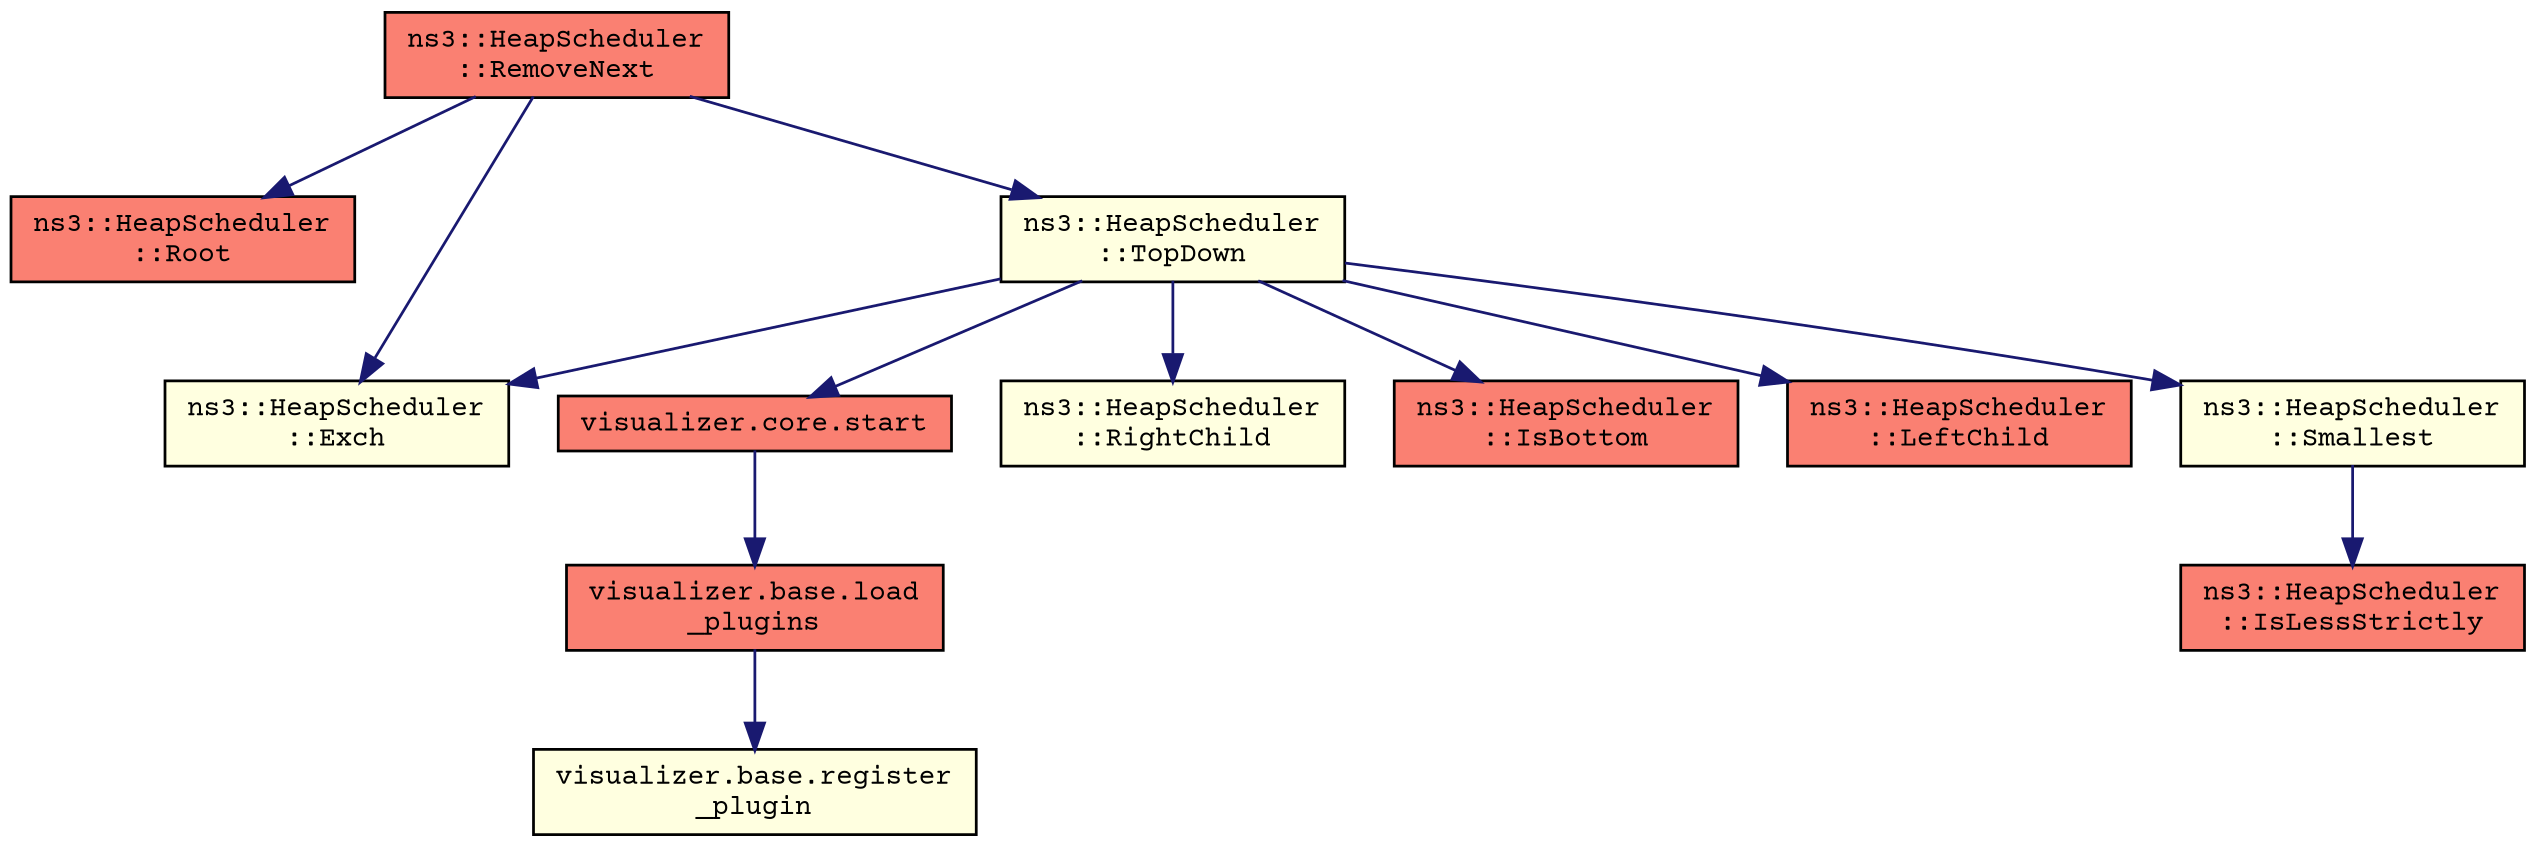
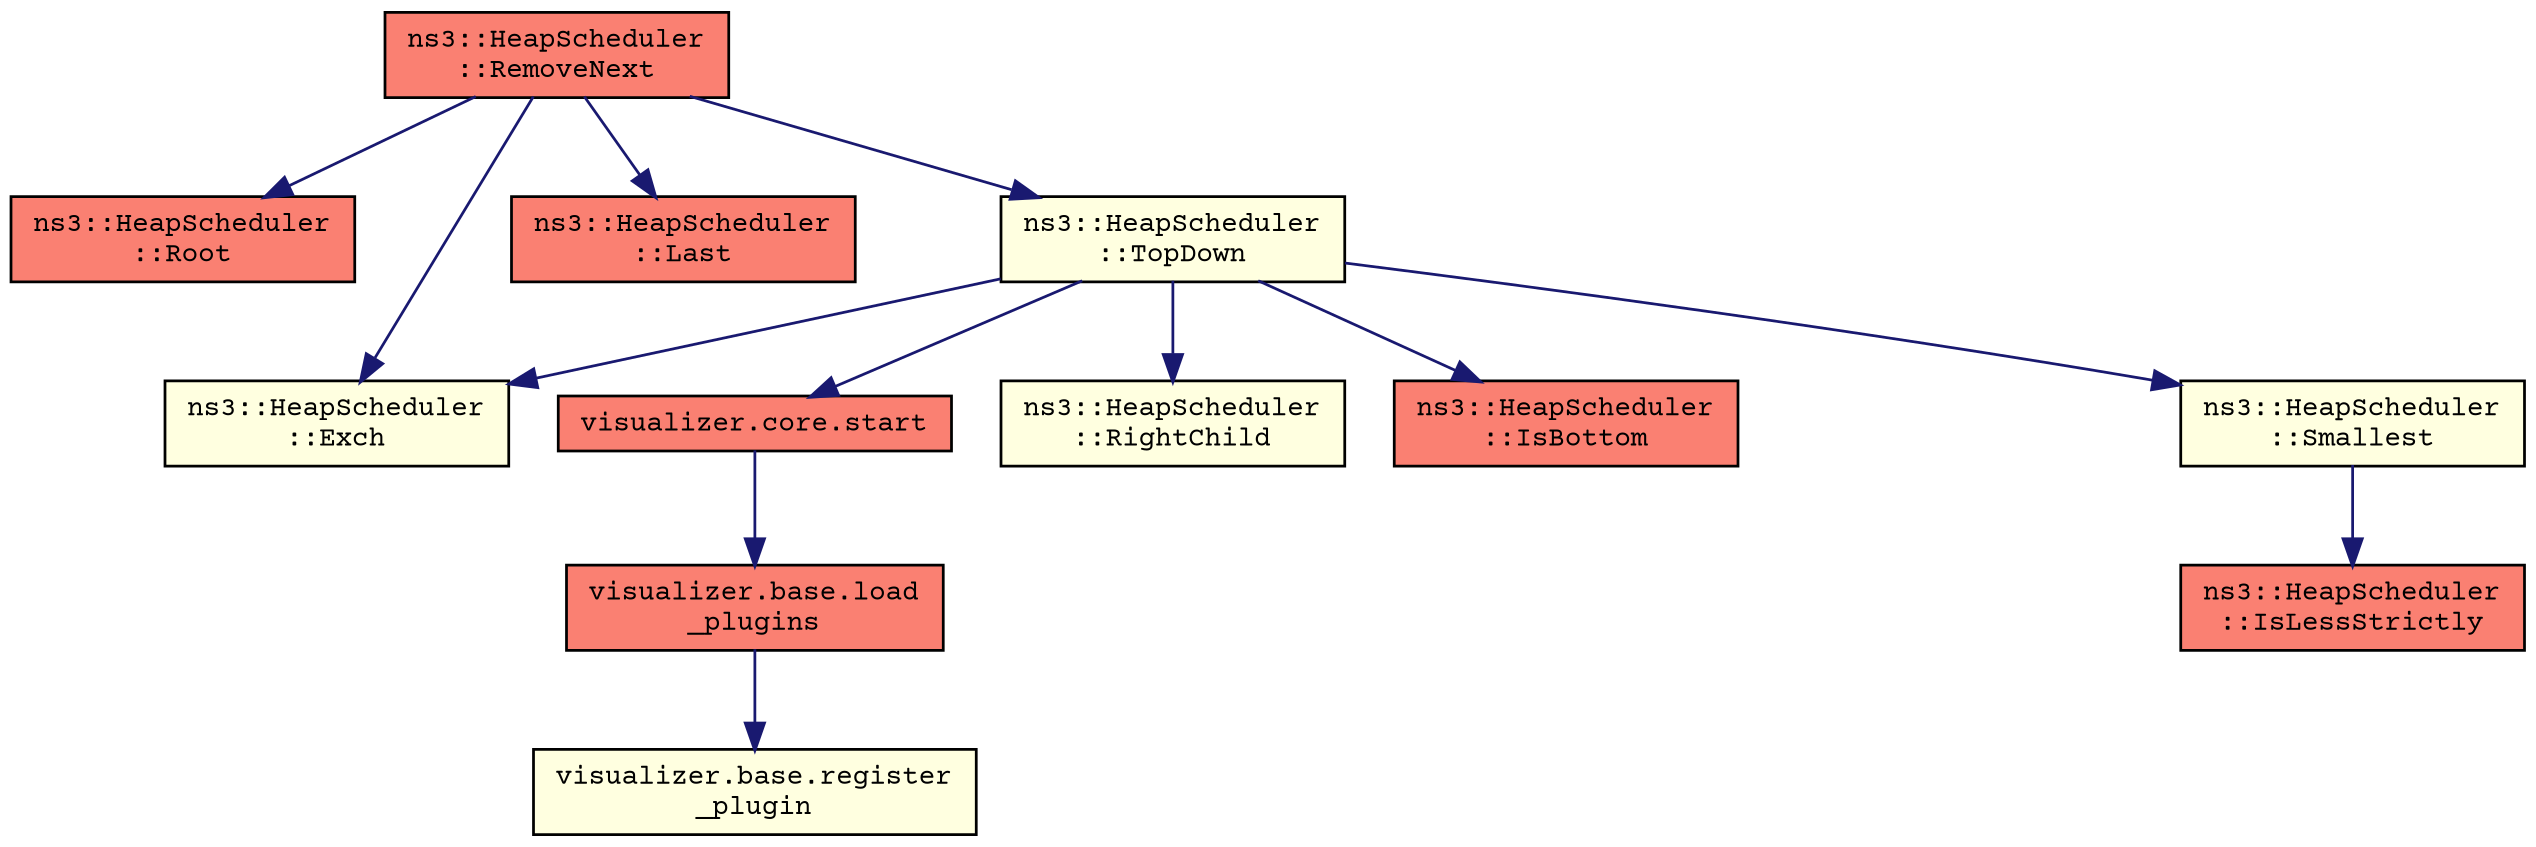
node "ns3::HeapScheduler ::Last": added
node "ns3::HeapScheduler ::LeftChild": removed
